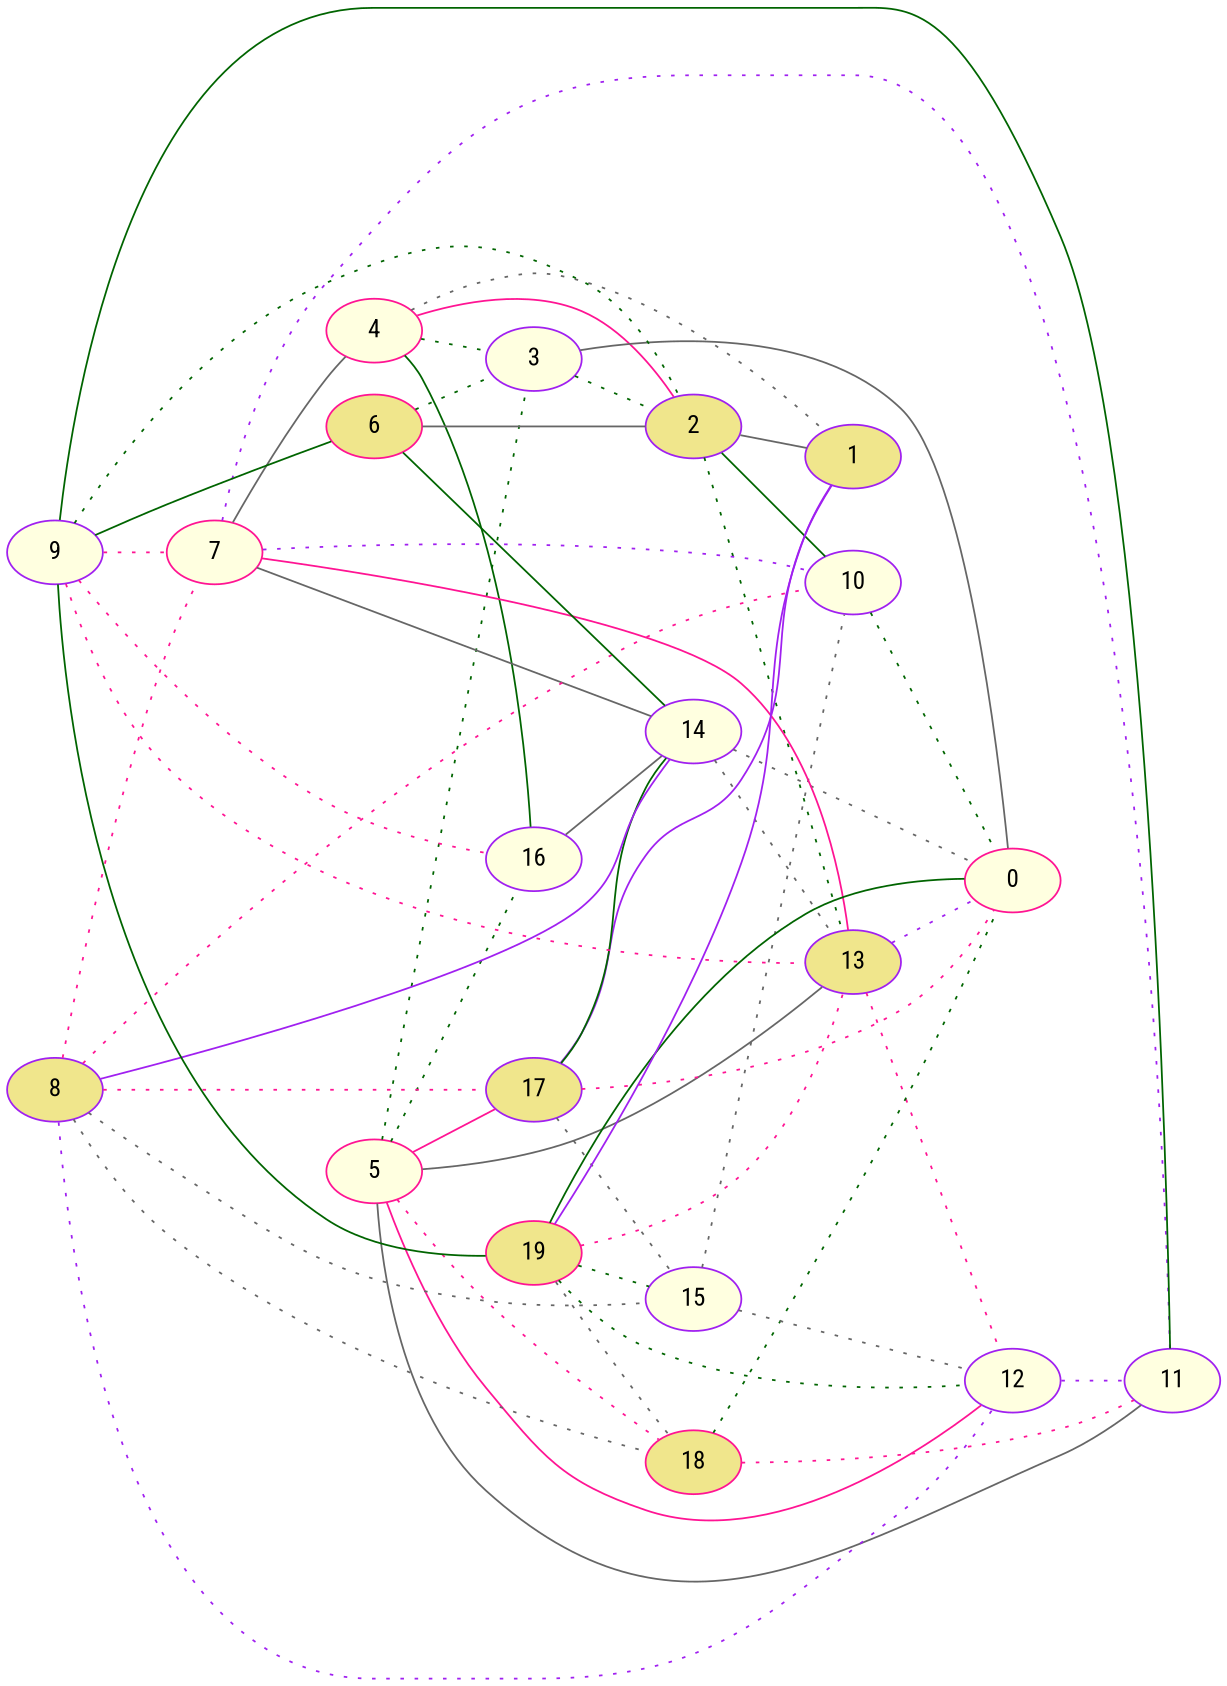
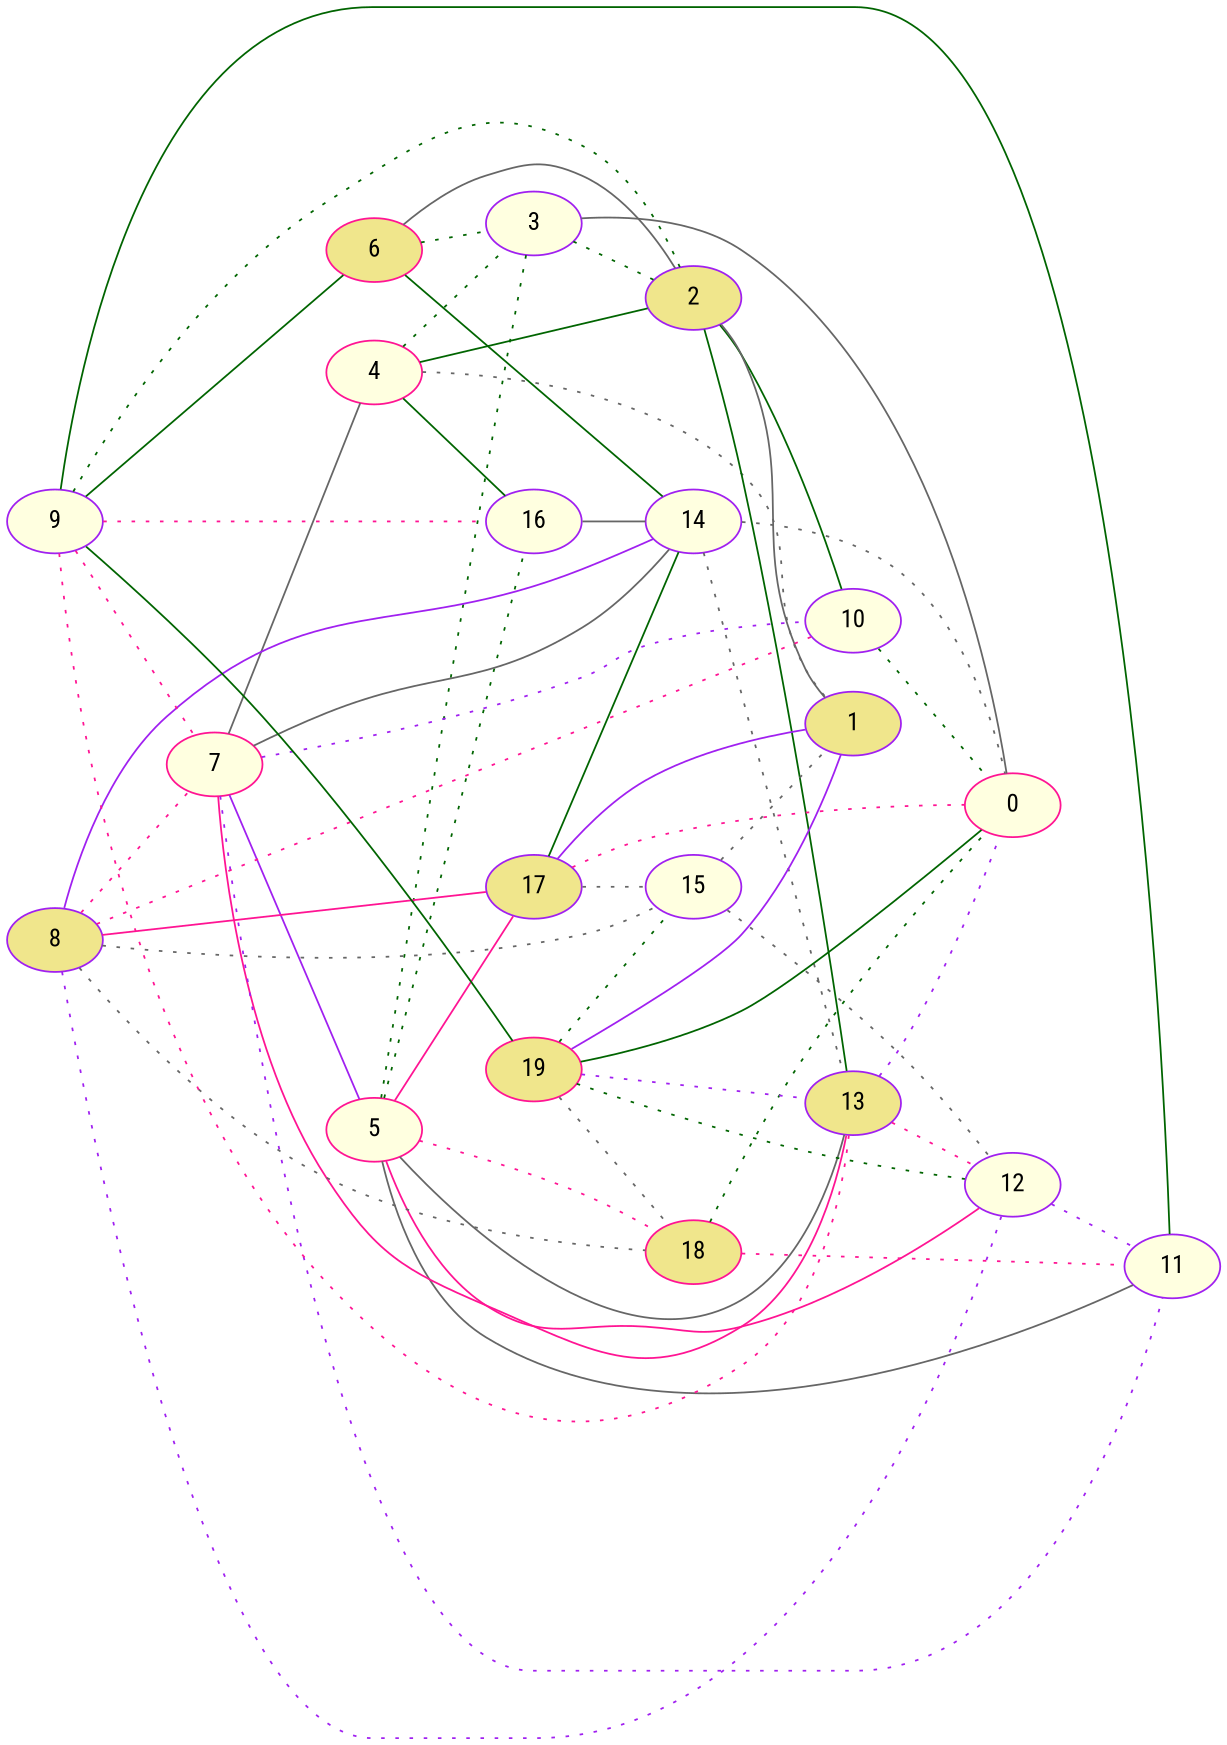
edge "4" -- "2": color deeppink -> darkgreen
edge "2" -- "13": style dotted -> solid
edge "7" -- "5": added
edge "10" -- "15": now "1" -- "15"
edge "8" -- "17": style dotted -> solid
edge "13" -- "19": color deeppink -> purple
